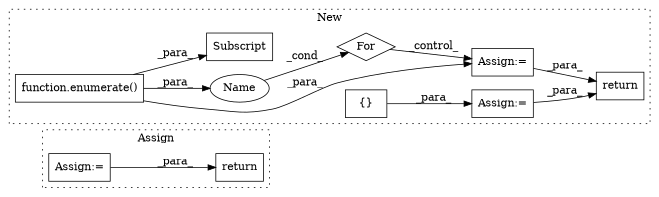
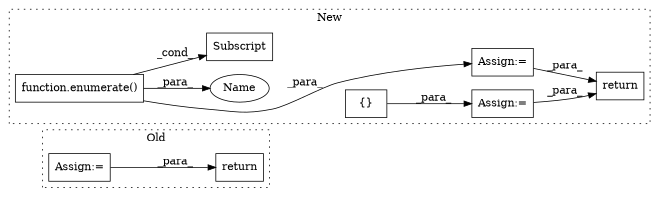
node "For": removed
edge "function.enumerate()" -> "Subscript": label "_para_" -> "_cond_"
cluster "Assign": label "Assign" -> "Old"
